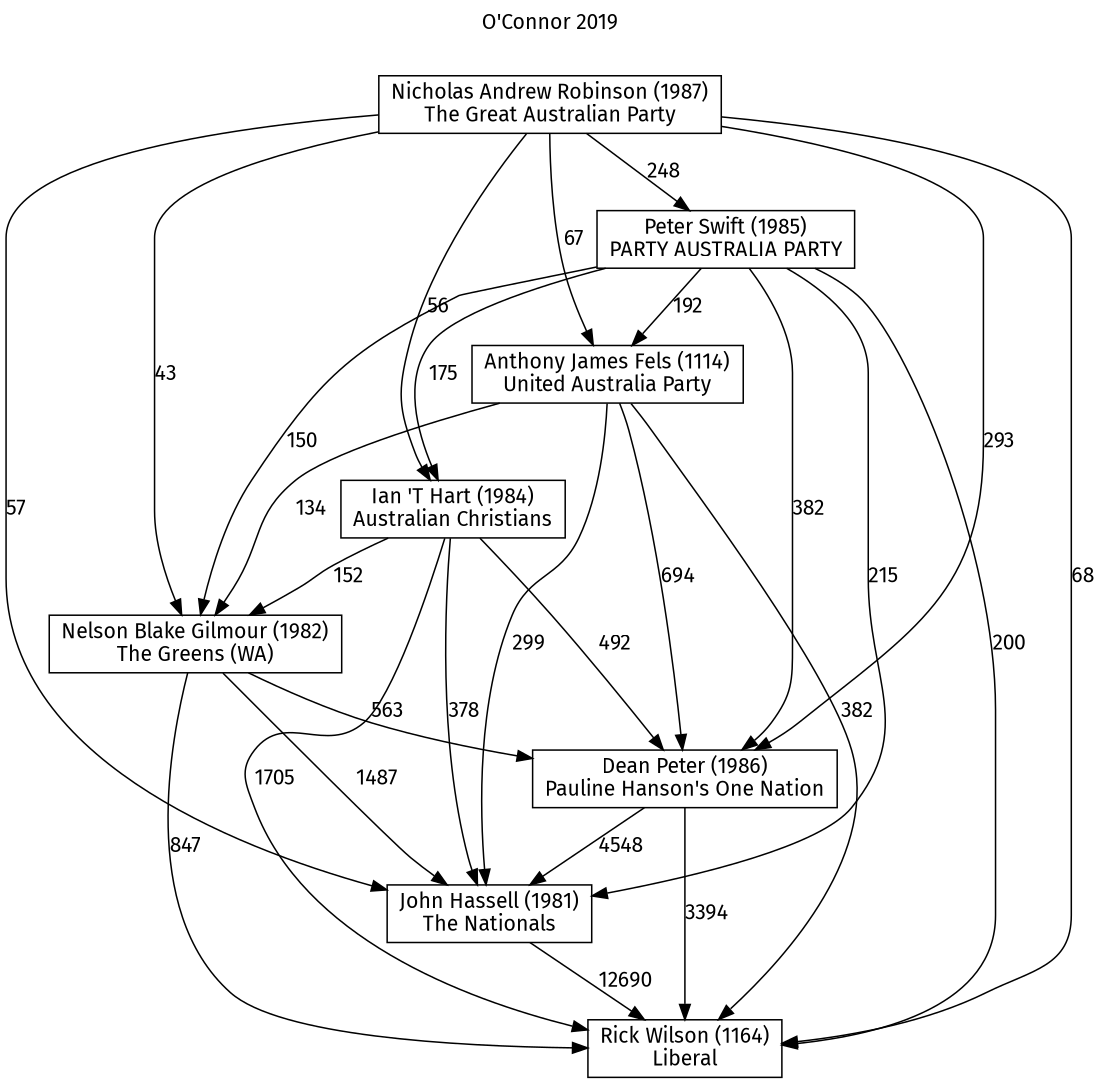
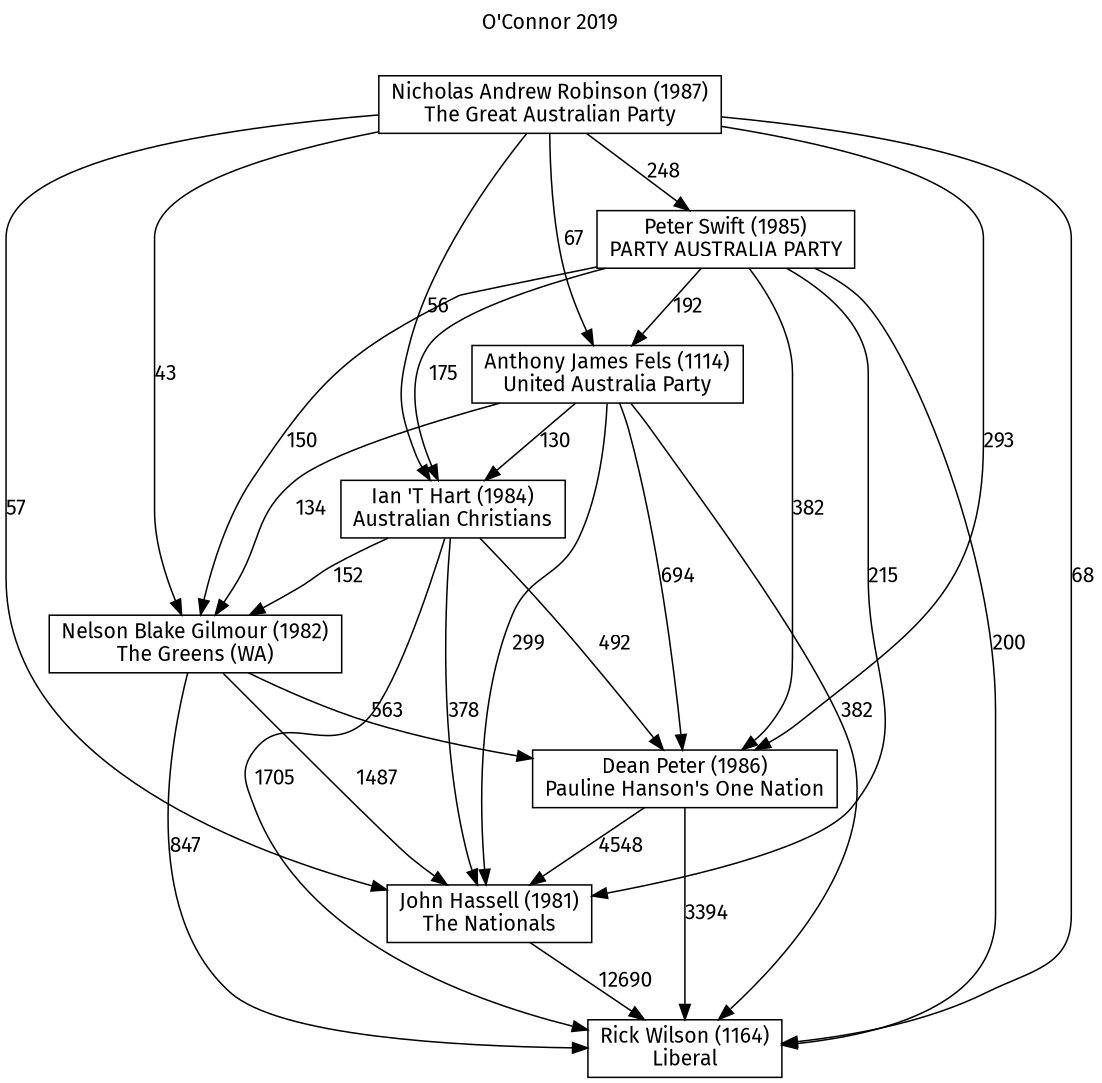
edge "Anthony James Fels (1114) United Australia Party" -> "Ian 'T Hart (1984) Australian Christians": added, label "130"
